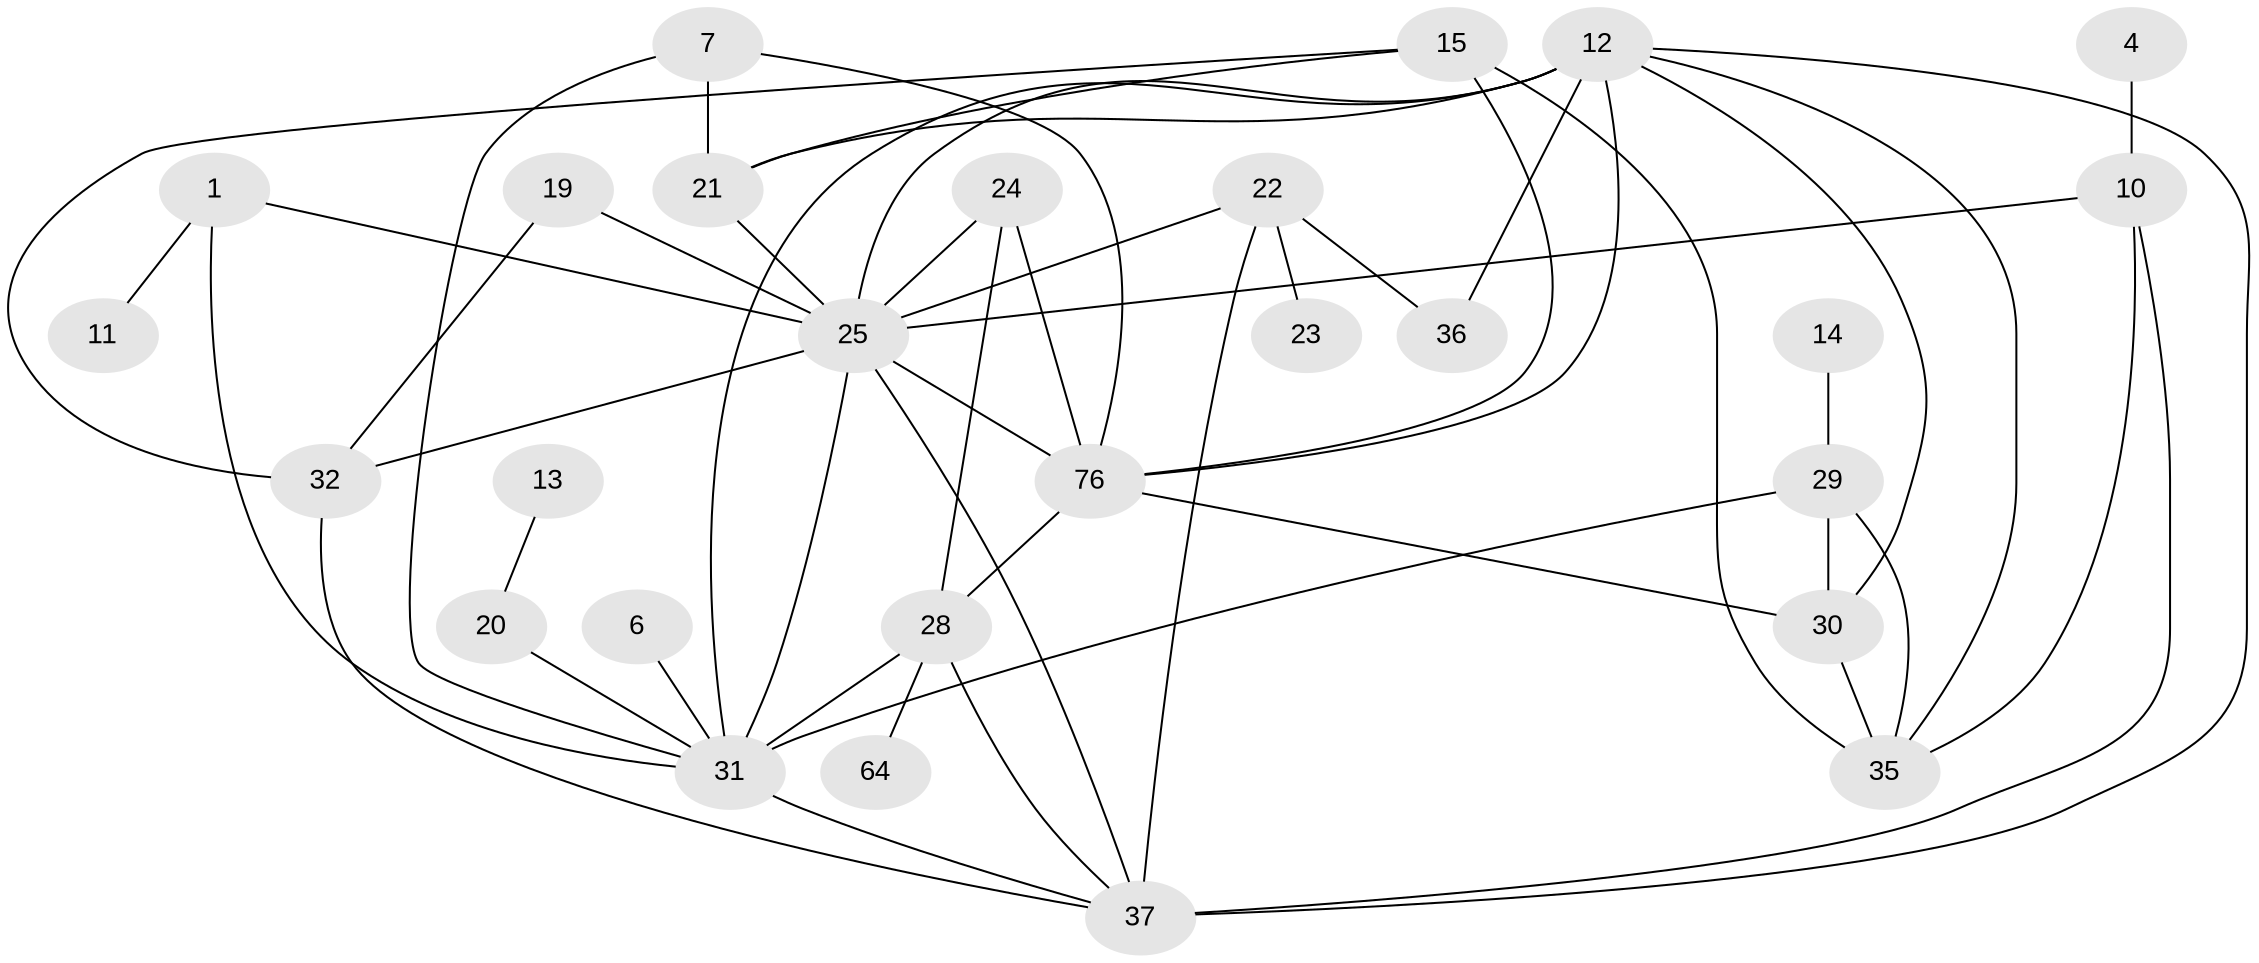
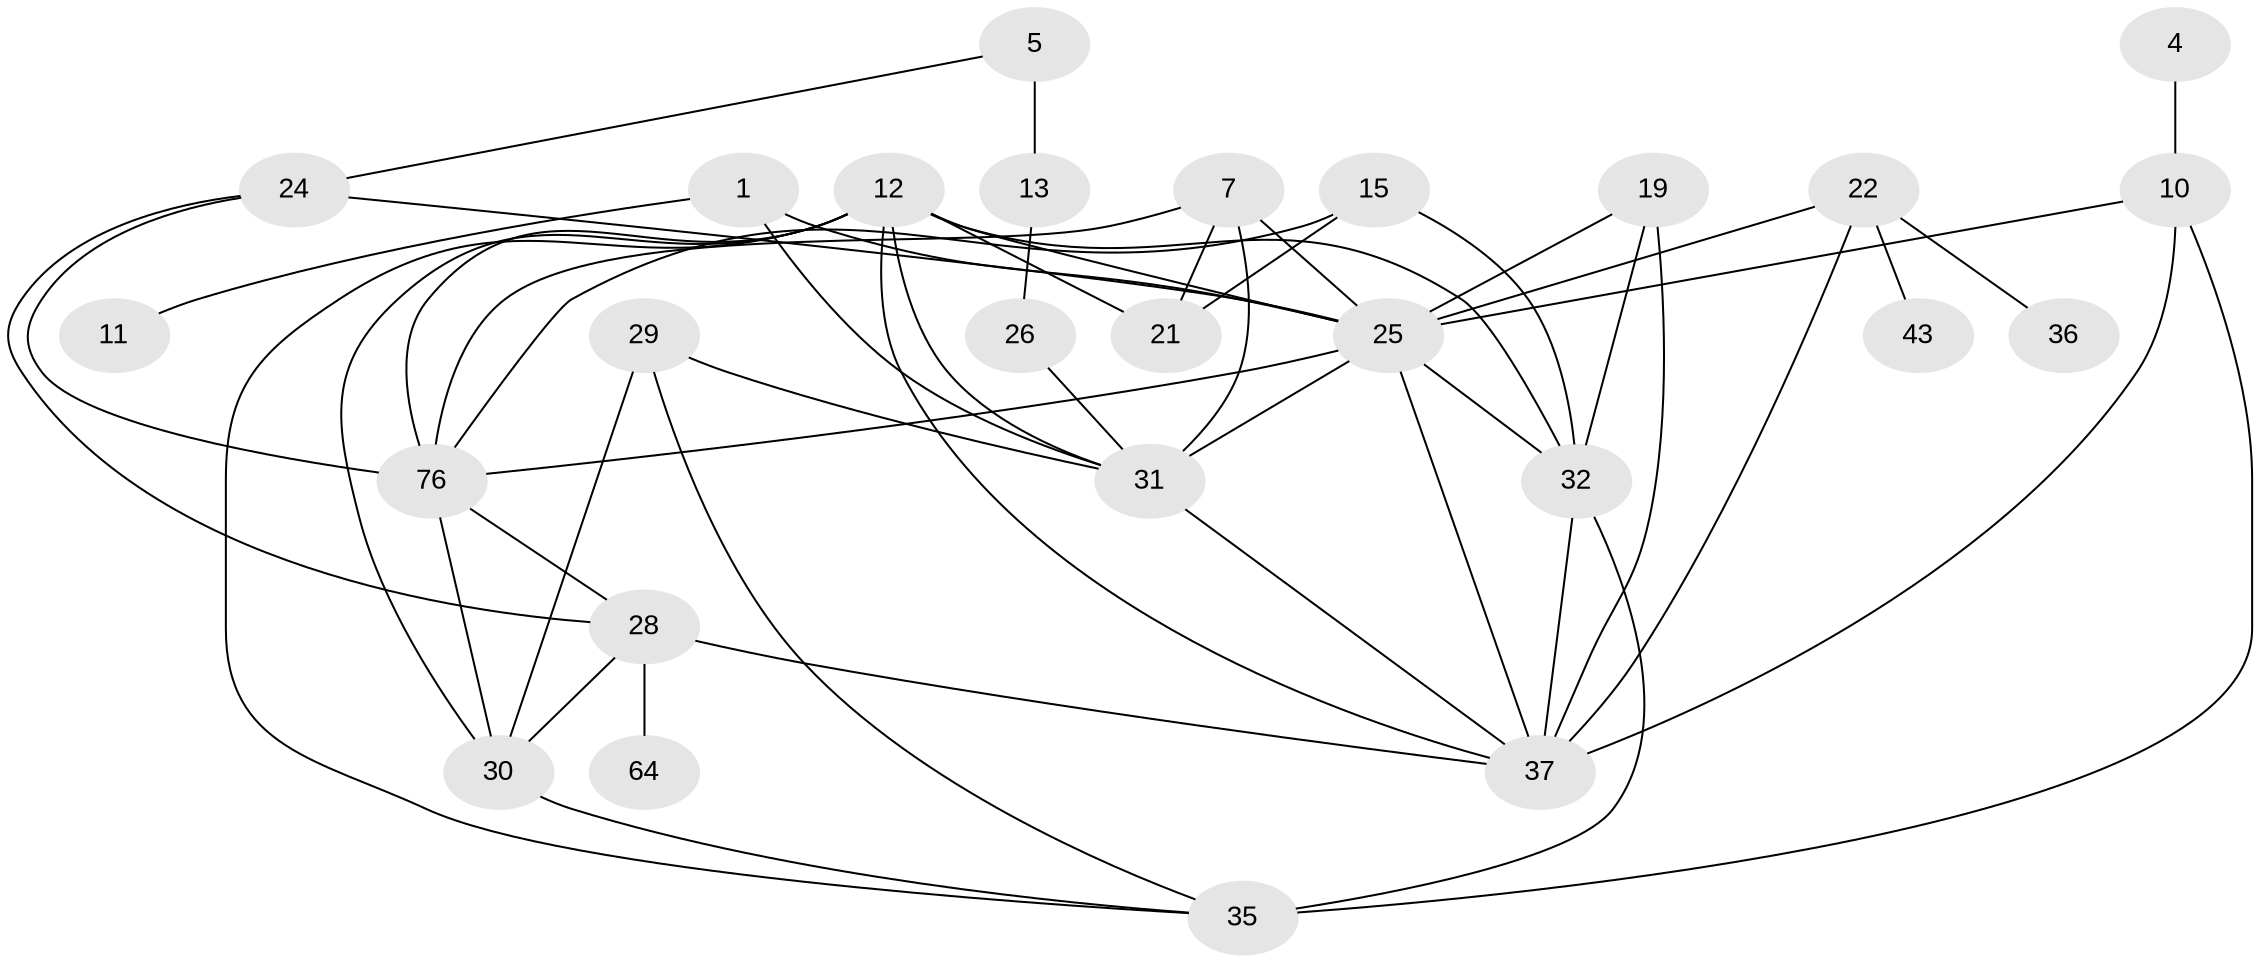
node "5": added
edge "12" -- "36": now "12" -- "32"
edge "21" -- "25": now "7" -- "25"
node "23": label "23" -> "43"
node "14": removed
edge "15" -- "35": now "32" -- "35"
edge "19" -- "37": added
node "20": label "20" -> "26"
node "6": removed
edge "28" -- "31": now "28" -- "30"
